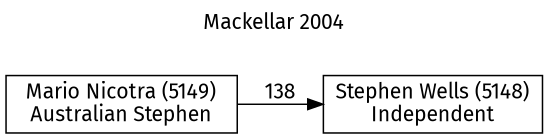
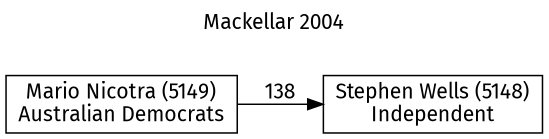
node "Mario Nicotra (5149) Australian Stephen": label "Mario Nicotra (5149) Australian Stephen" -> "Mario Nicotra (5149) Australian Democrats"
